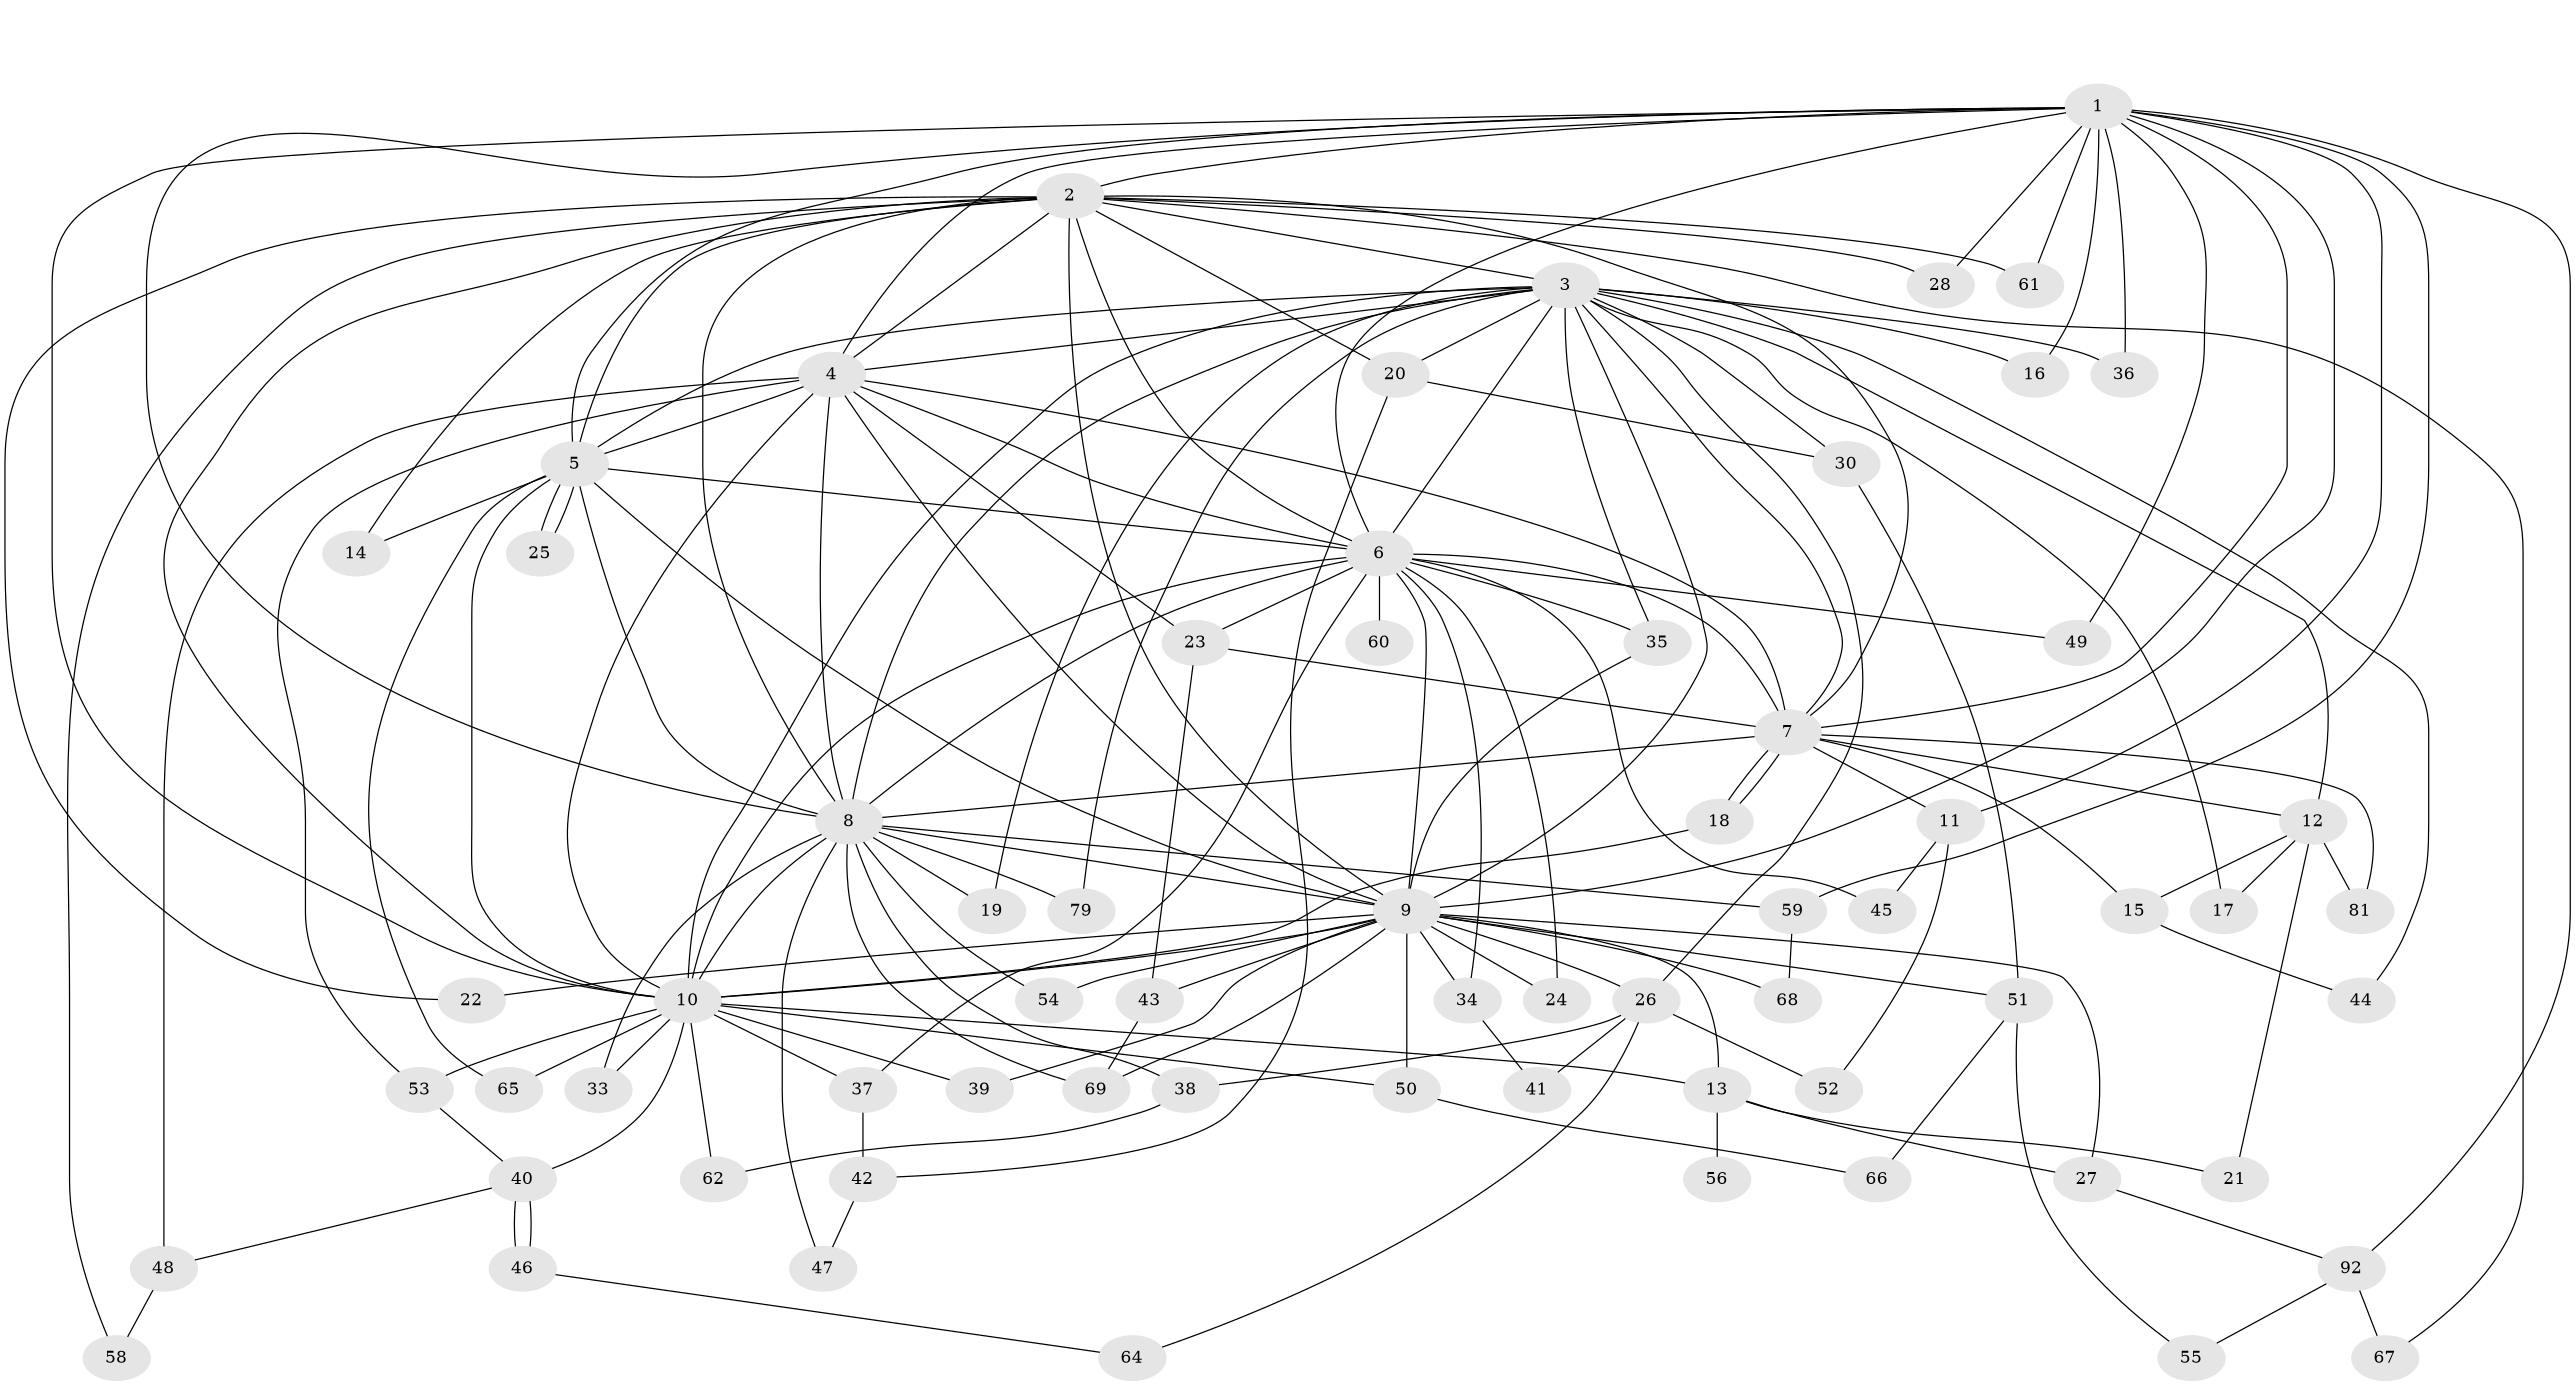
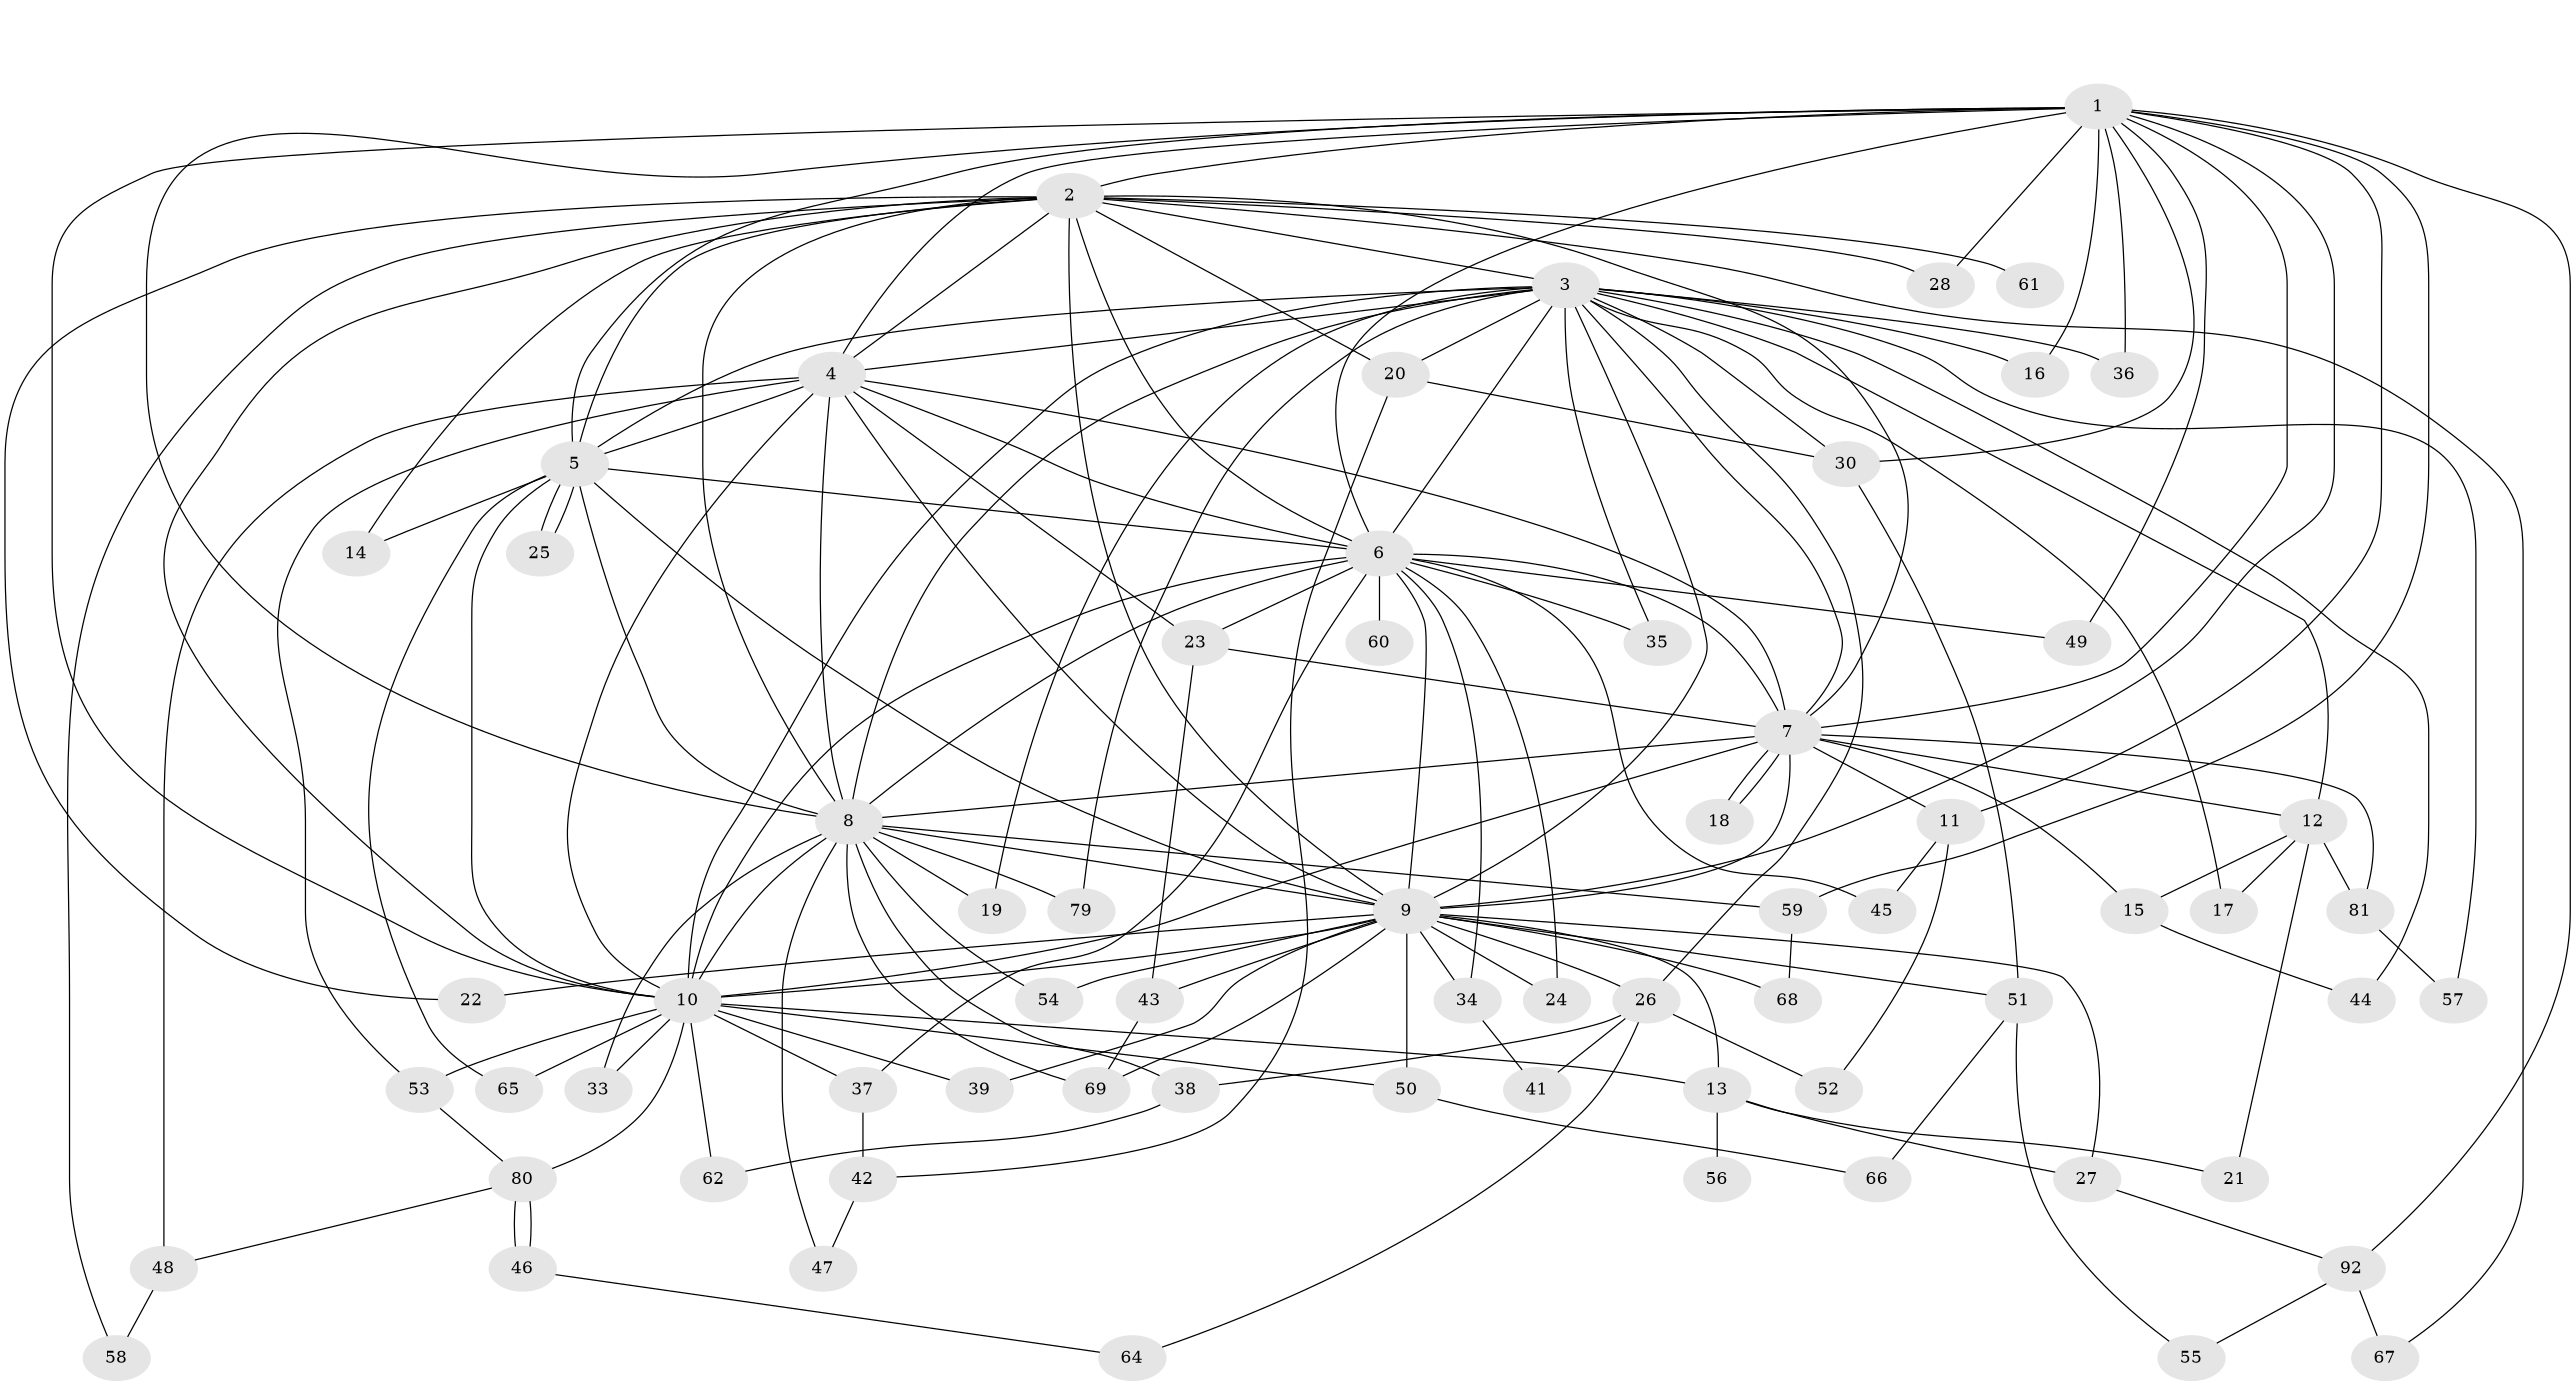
edge "1" -- "61": now "1" -- "30"
edge "35" -- "9": now "7" -- "9"
edge "18" -- "10": now "7" -- "10"
node "57": added
node "40": label "40" -> "80"
